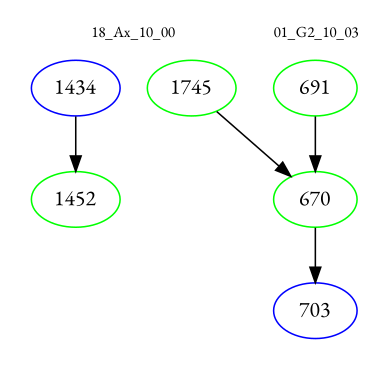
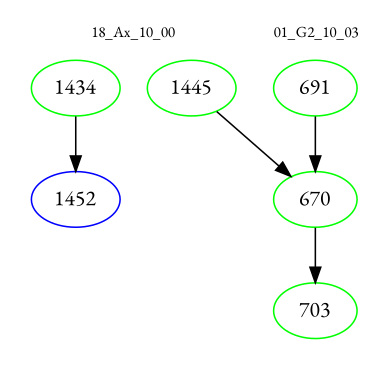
node "1434": color blue -> green
node "1745": label "1745" -> "1445"
node "1452": color green -> blue
node "703": color blue -> green
